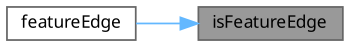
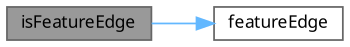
edge "featureEdge" -> "isFeatureEdge": reversed
